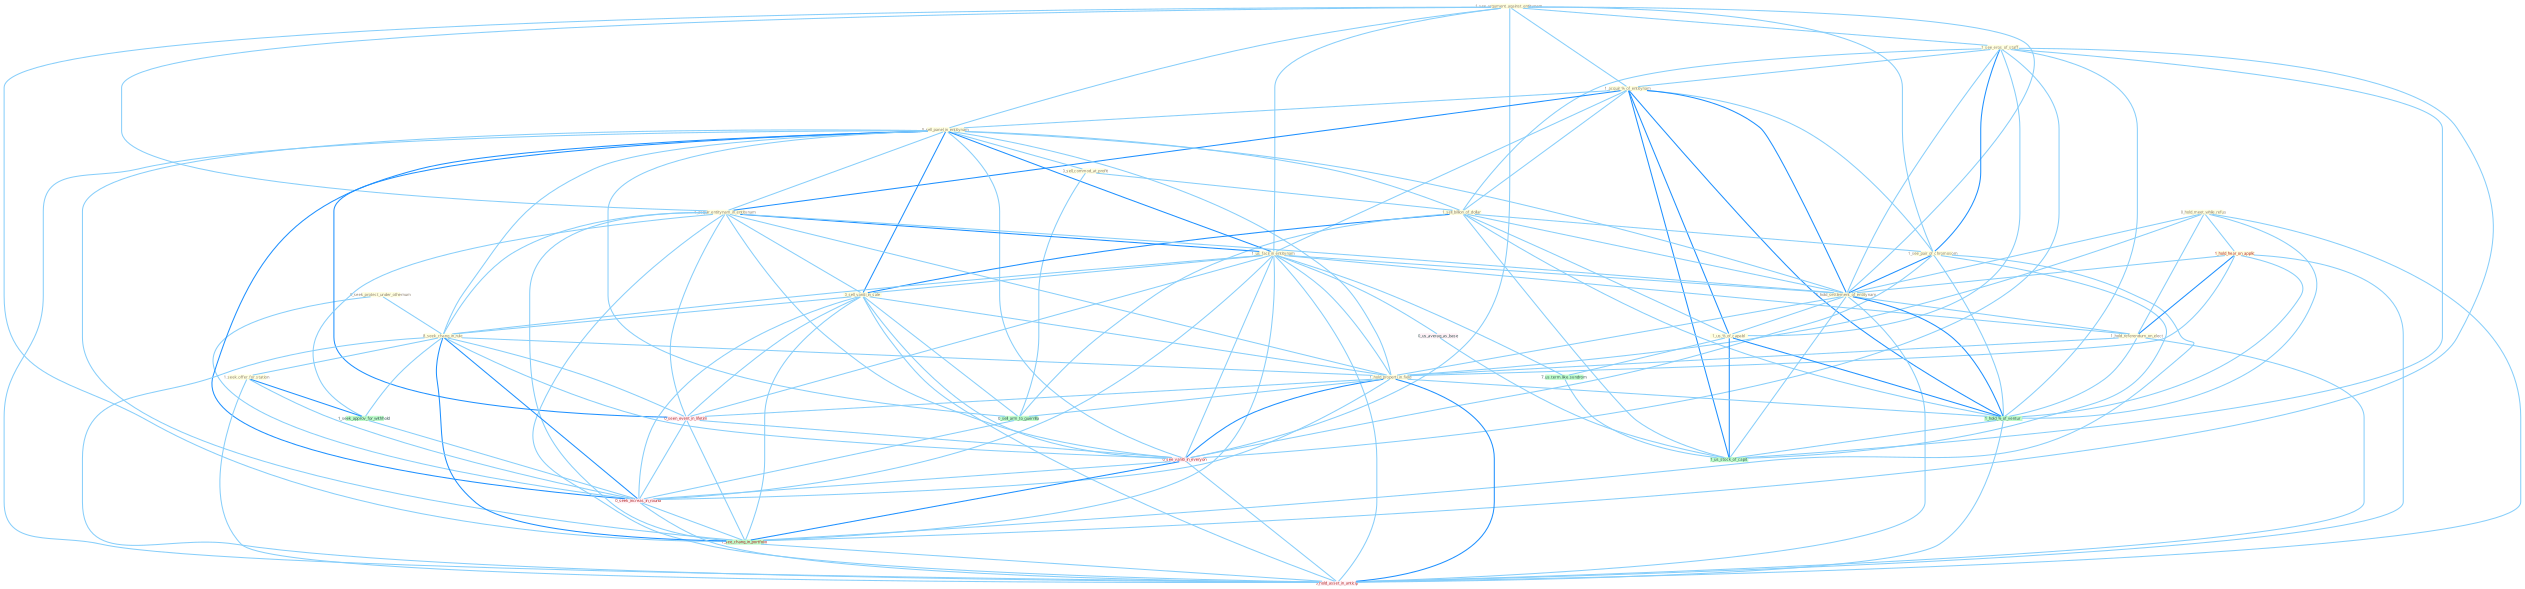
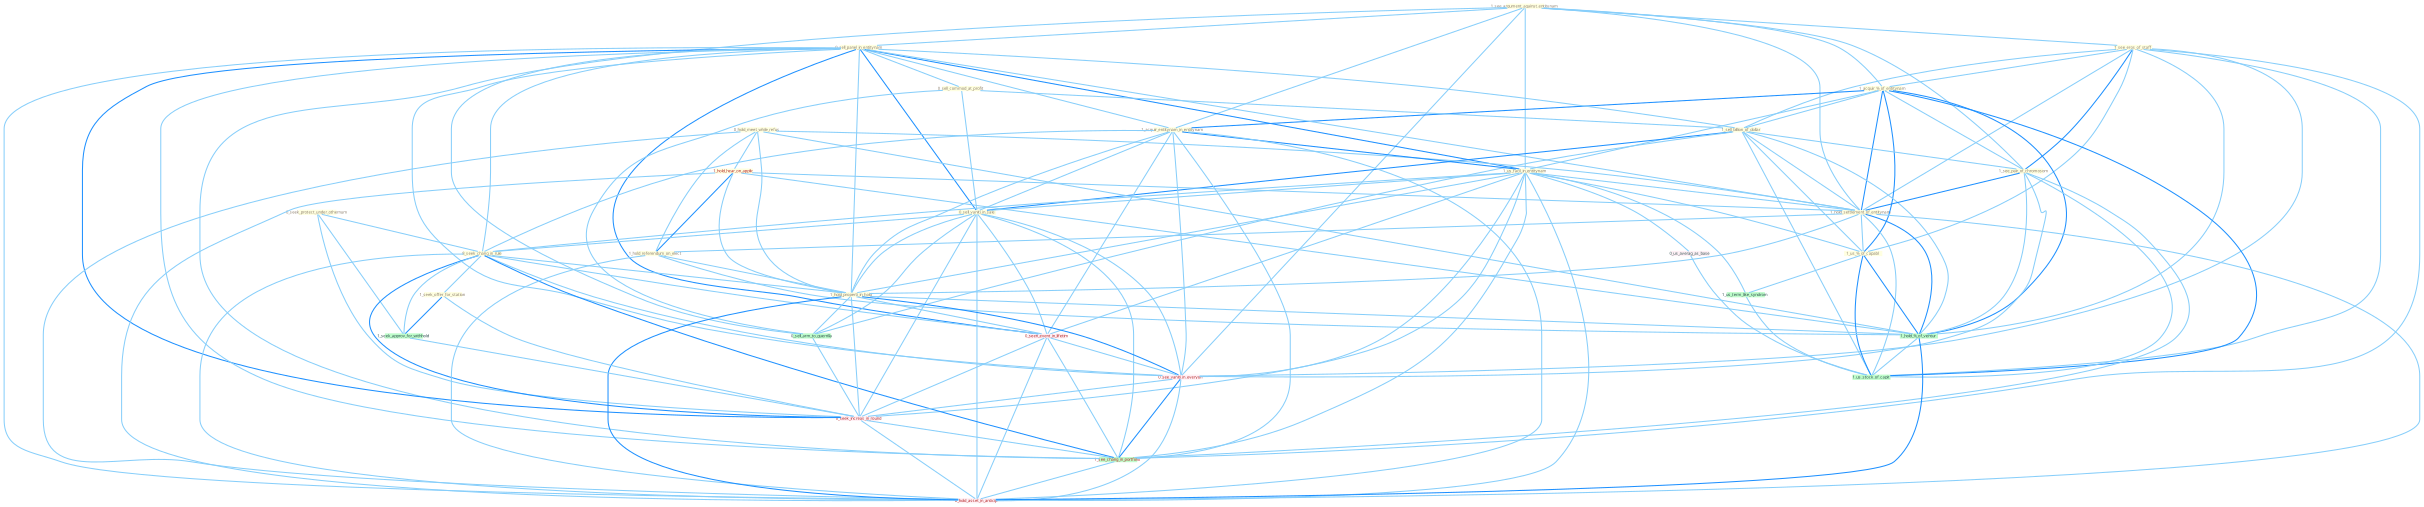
edge "1_acquir_%_of_entitynam" -- "0_sell_panel_in_entitynam": removed
edge "0_sell_commod_at_profit" -- "0_sell_vaniti_in_sale": added
edge "1_acquir_entitynam_in_entitynam" -- "1_hold_settlement_of_entitynam": removed
edge "1_acquir_entitynam_in_entitynam" -- "1_seek_approv_for_withhold": now "0_seek_protect_under_othernum" -- "1_seek_approv_for_withhold"
edge "1_us_facil_in_entitynam" -- "1_hold_referendum_on_elect": now "1_us_facil_in_entitynam" -- "1_us_%_of_capabl"
node "1_hold_properti_in_field": label "1_hold_properti_in_field" -> "1_hold_properti_in_hold"
node "7_us_term_like_syndrom": label "7_us_term_like_syndrom" -> "1_us_term_like_syndrom"
edge "1_hold_%_of_ventur" -- "0_hold_asset_in_anticip": color #87cefa -> #1e90ff
edge "1_seek_offer_for_station" -- "0_hold_asset_in_anticip": now "0_seen_event_in_lifetim" -- "0_hold_asset_in_anticip"
